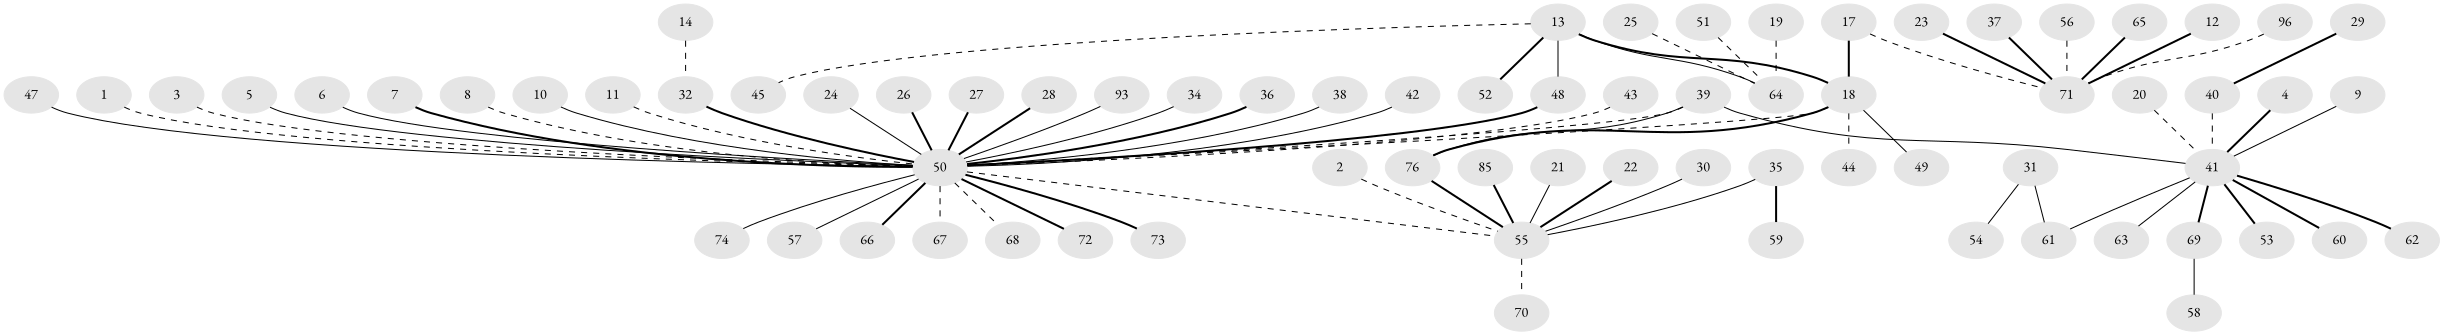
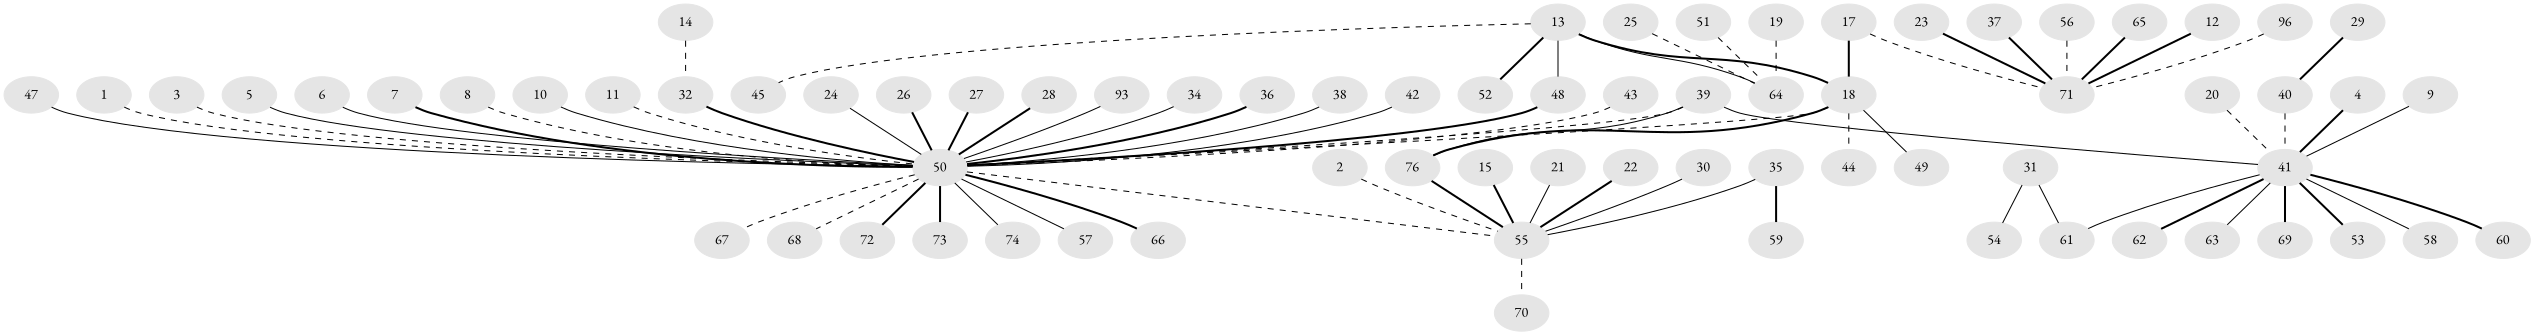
node "85": label "85" -> "15"
edge "69" -- "58": now "41" -- "58"
